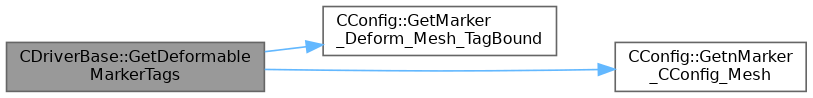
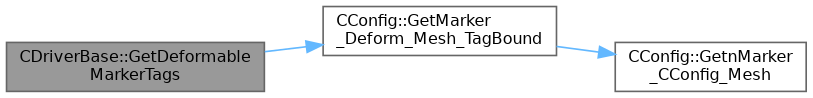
edge "CDriverBase::GetDeformable MarkerTags" -> "CConfig::GetnMarker _CConfig_Mesh": now "CConfig::GetMarker _Deform_Mesh_TagBound" -> "CConfig::GetnMarker _CConfig_Mesh"
